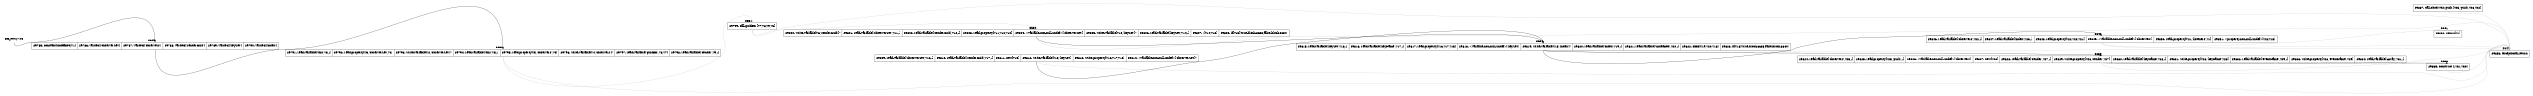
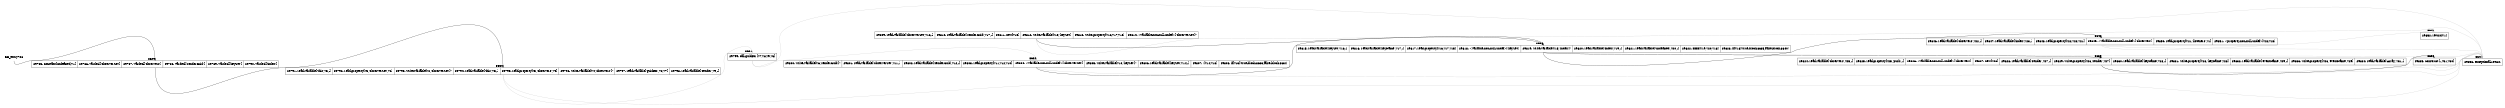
node "29837: call-observers.push [v25,'push',v26,v22]": removed
